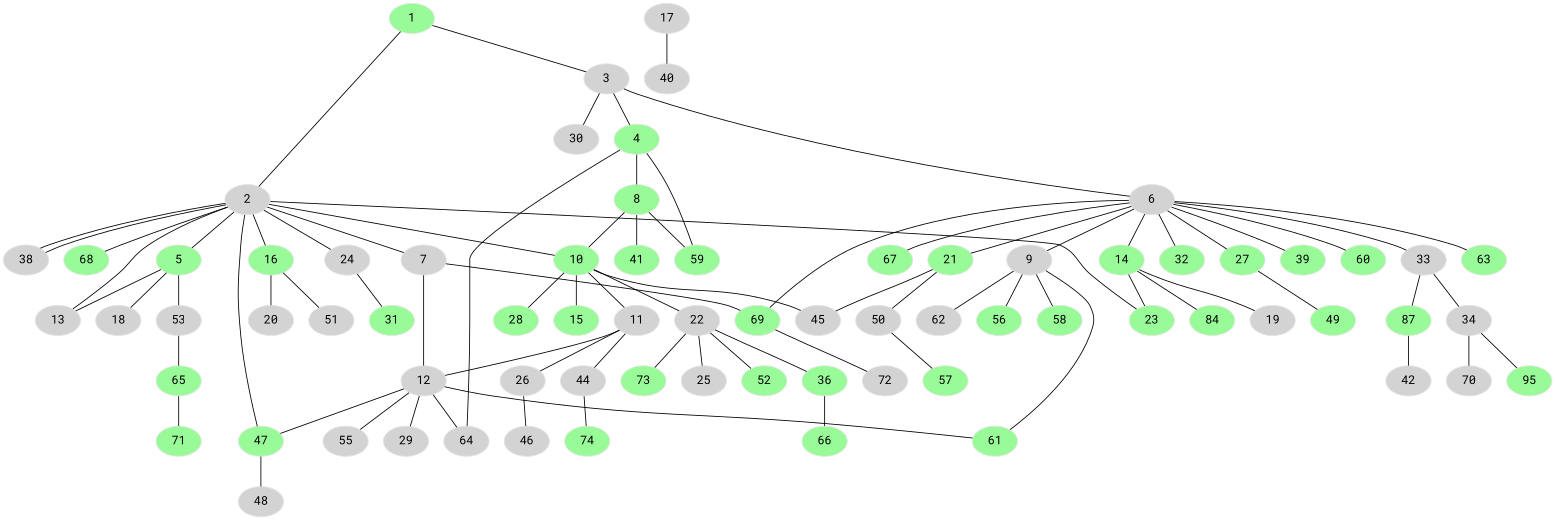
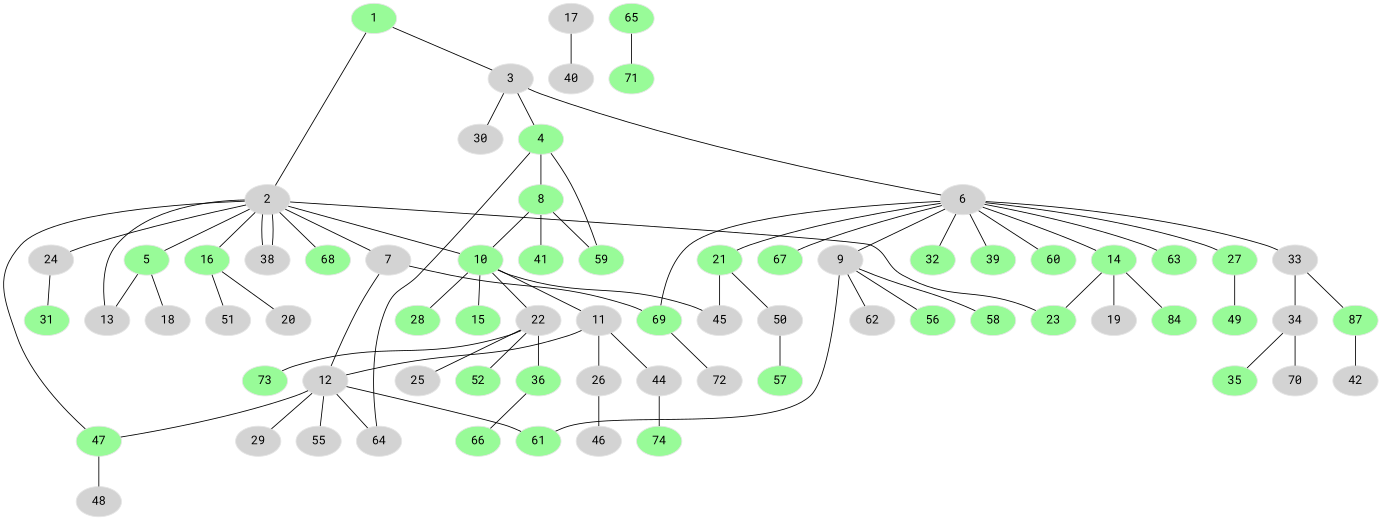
node "53": removed
node "95": label "95" -> "35"
